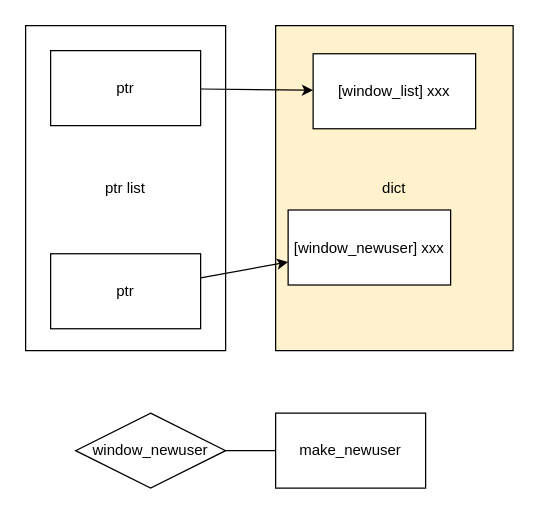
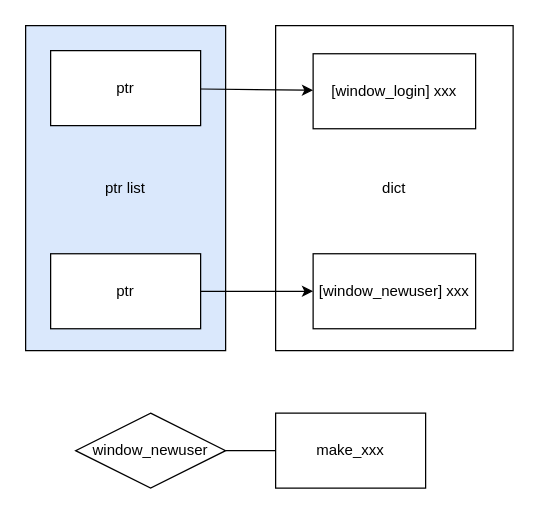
node "[window_list] xxx": label "[window_list] xxx" -> "[window_login] xxx"
node "ptr list": fillcolor #ffffff -> #dae8fc
node "dict": fillcolor #fff2cc -> #ffffff
node "[window_newuser] xxx": moved (369, 248) -> (394, 291)
node "make_newuser": label "make_newuser" -> "make_xxx"
